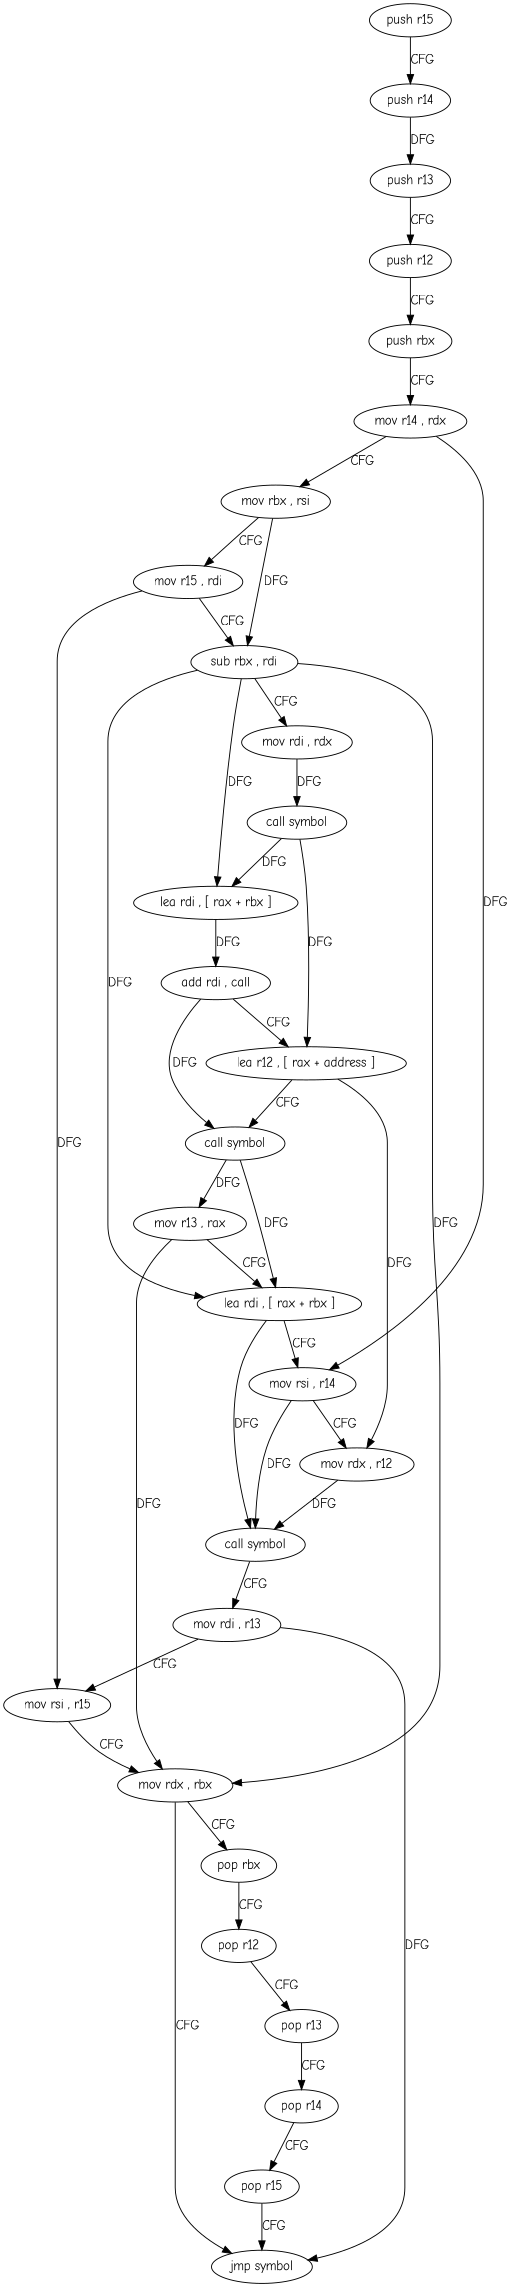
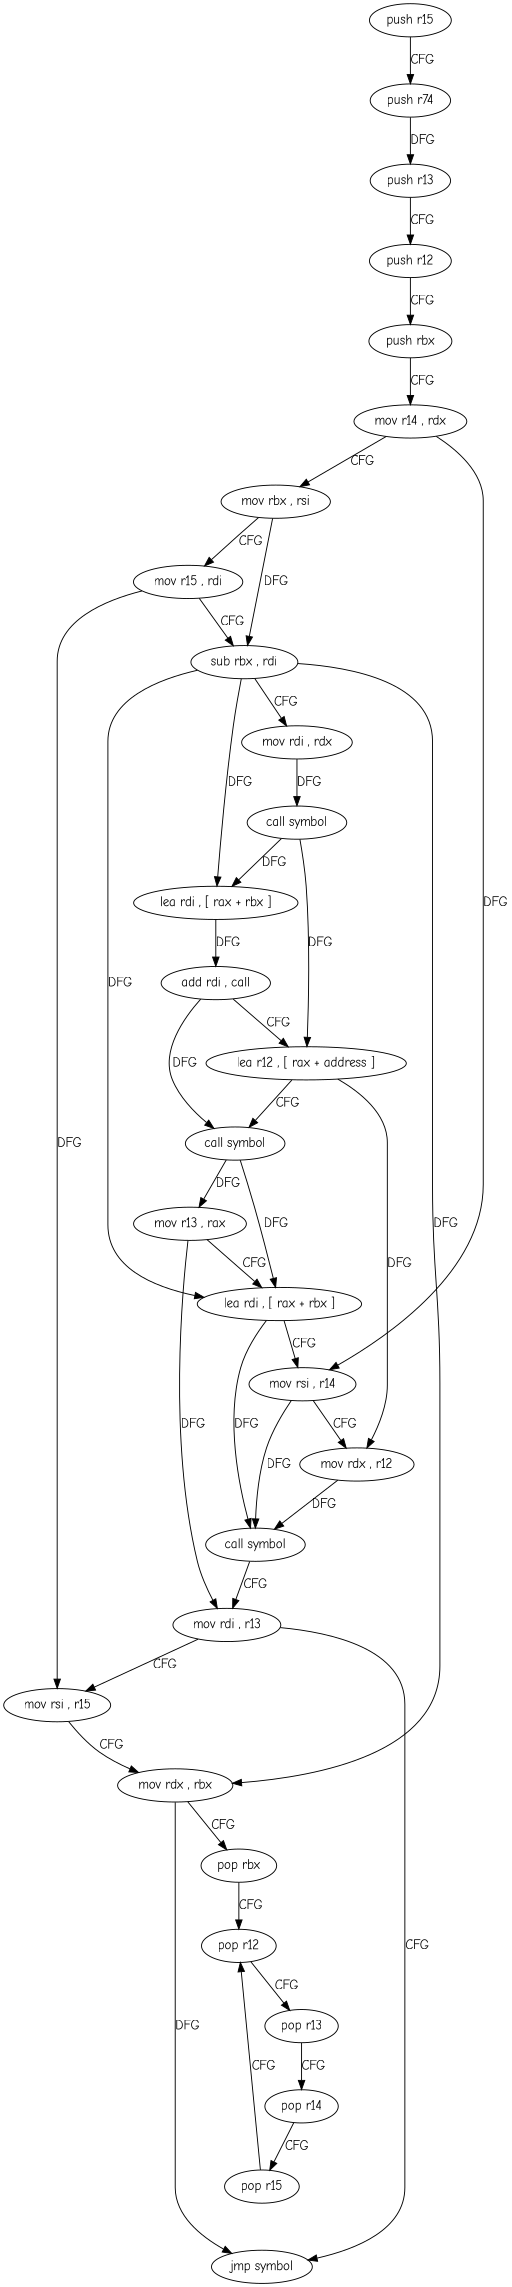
node "push r14": label "push r14" -> "push r74"
edge "mov r13 , rax" -> "mov rdx , rbx": now "mov r13 , rax" -> "mov rdi , r13"
edge "mov rdi , r13" -> "jmp symbol": label "DFG" -> "CFG"
edge "mov rdx , rbx" -> "jmp symbol": label "CFG" -> "DFG"
edge "pop r15" -> "jmp symbol": now "pop r15" -> "pop r12"
